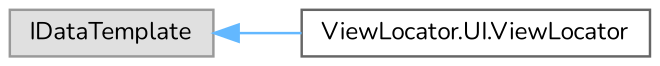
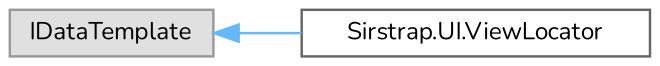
node "ViewLocator.UI.ViewLocator": label "ViewLocator.UI.ViewLocator" -> "Sirstrap.UI.ViewLocator"
